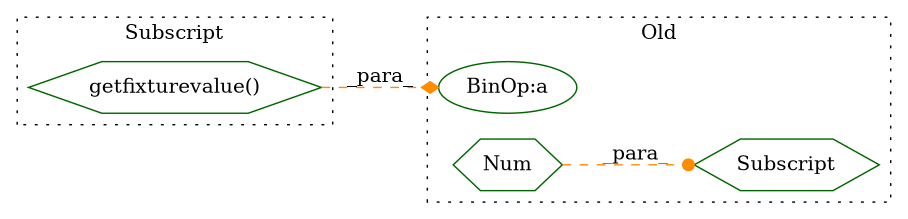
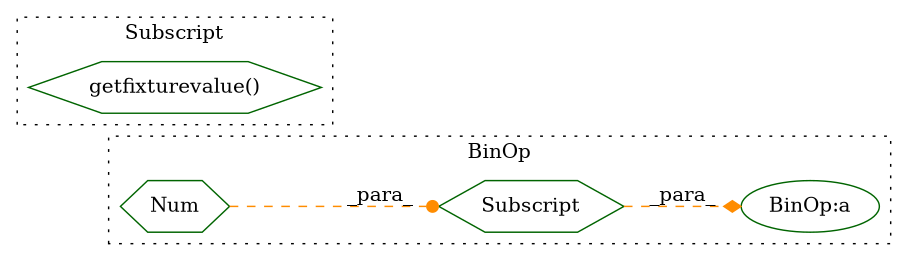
cluster "Old": label "Old" -> "BinOp"
edge "getfixturevalue()" -> "BinOp:a": now "Subscript" -> "BinOp:a"
